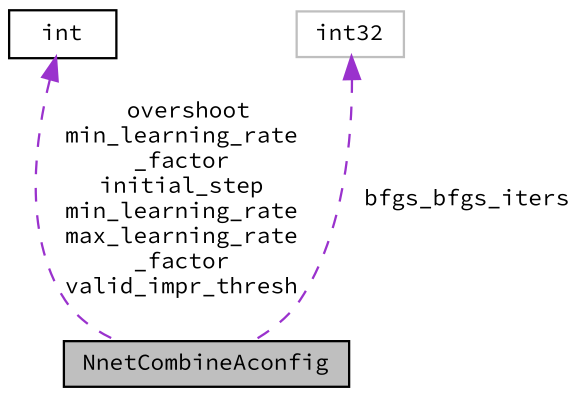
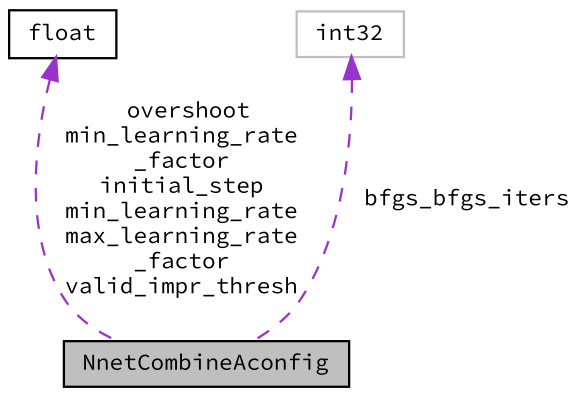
node "int": label "int" -> "float"
